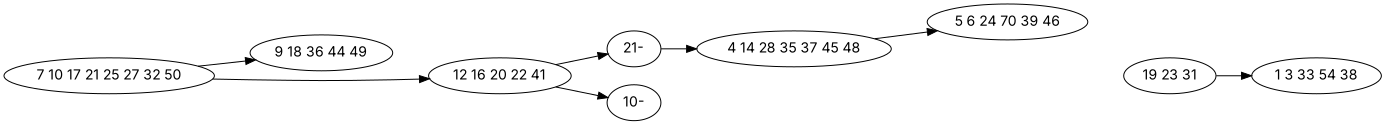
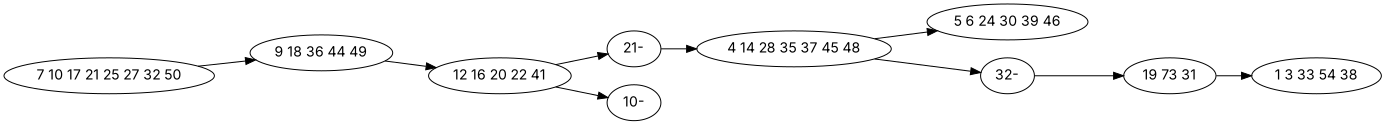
node "5 6 24 70 39 46": label "5 6 24 70 39 46" -> "5 6 24 30 39 46"
node "32-": added
node "19 23 31": label "19 23 31" -> "19 73 31"
edge "7 10 17 21 25 27 32 50" -> "12 16 20 22 41": now "9 18 36 44 49" -> "12 16 20 22 41"
